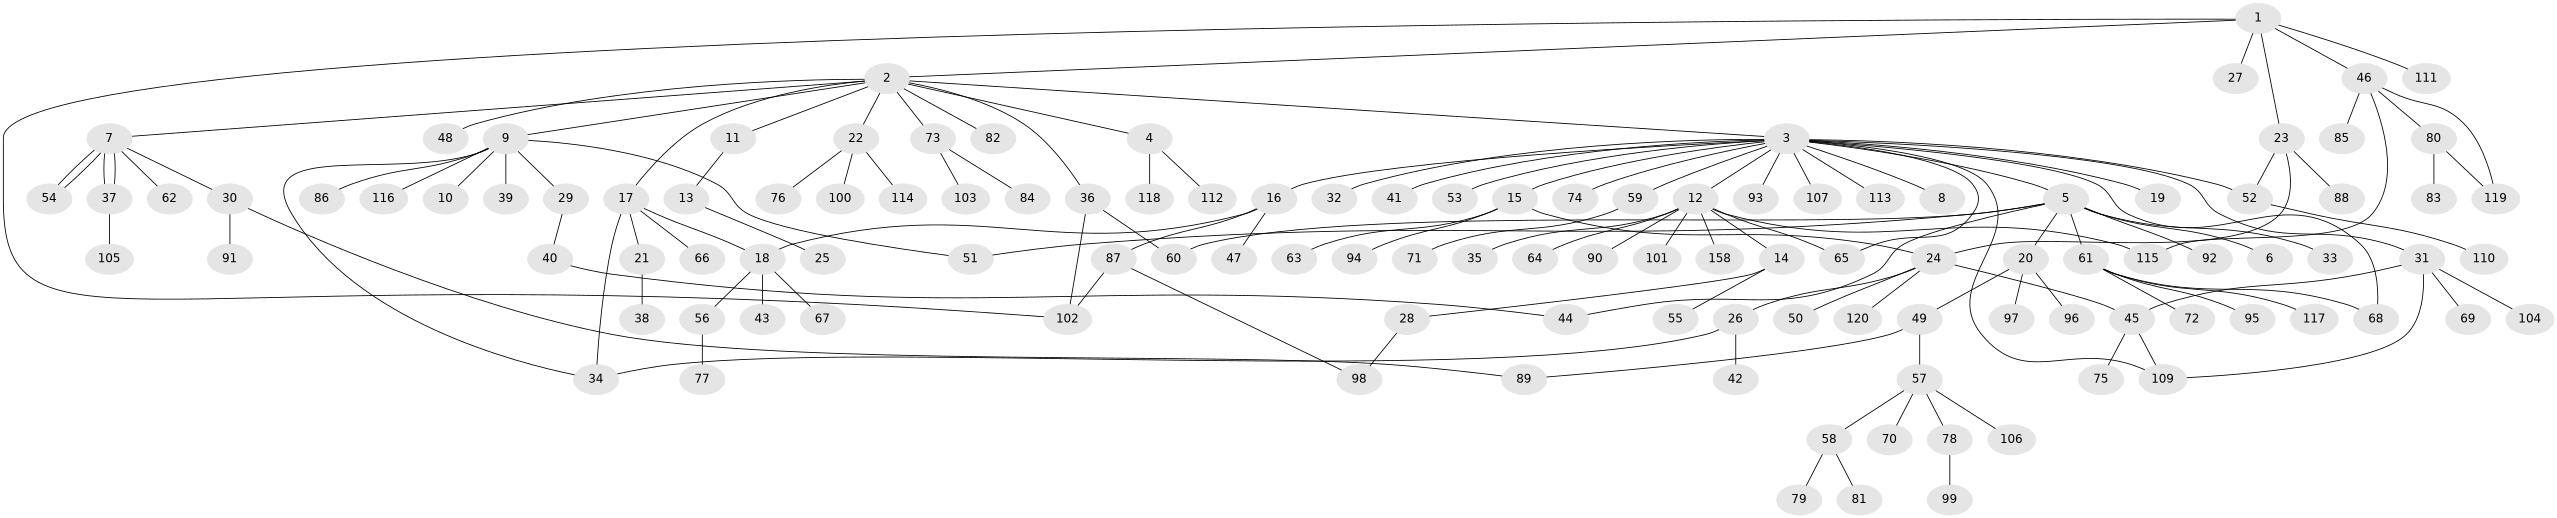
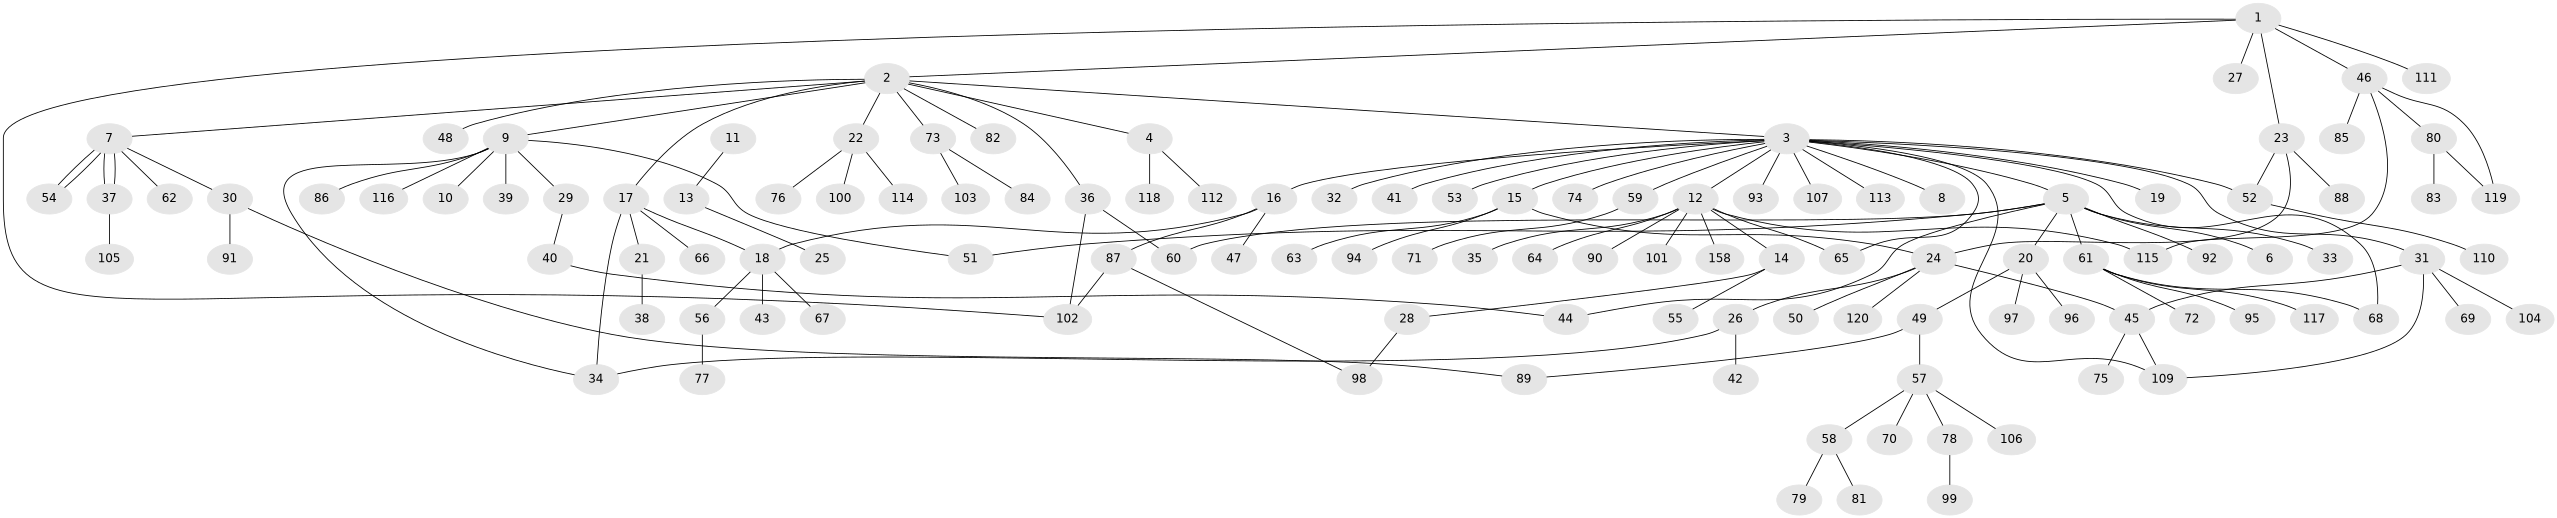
edge "2" -- "11": removed
